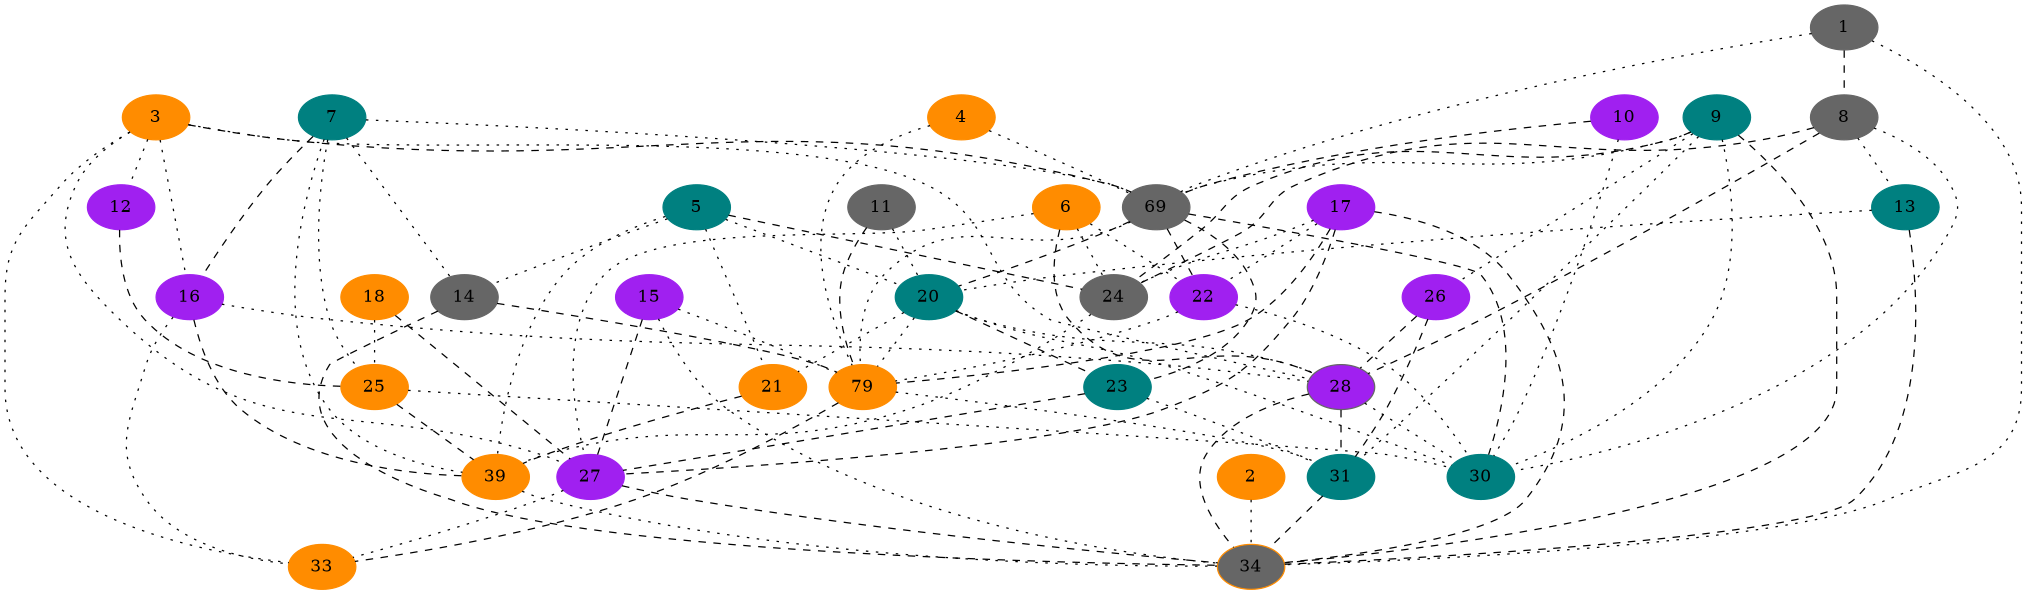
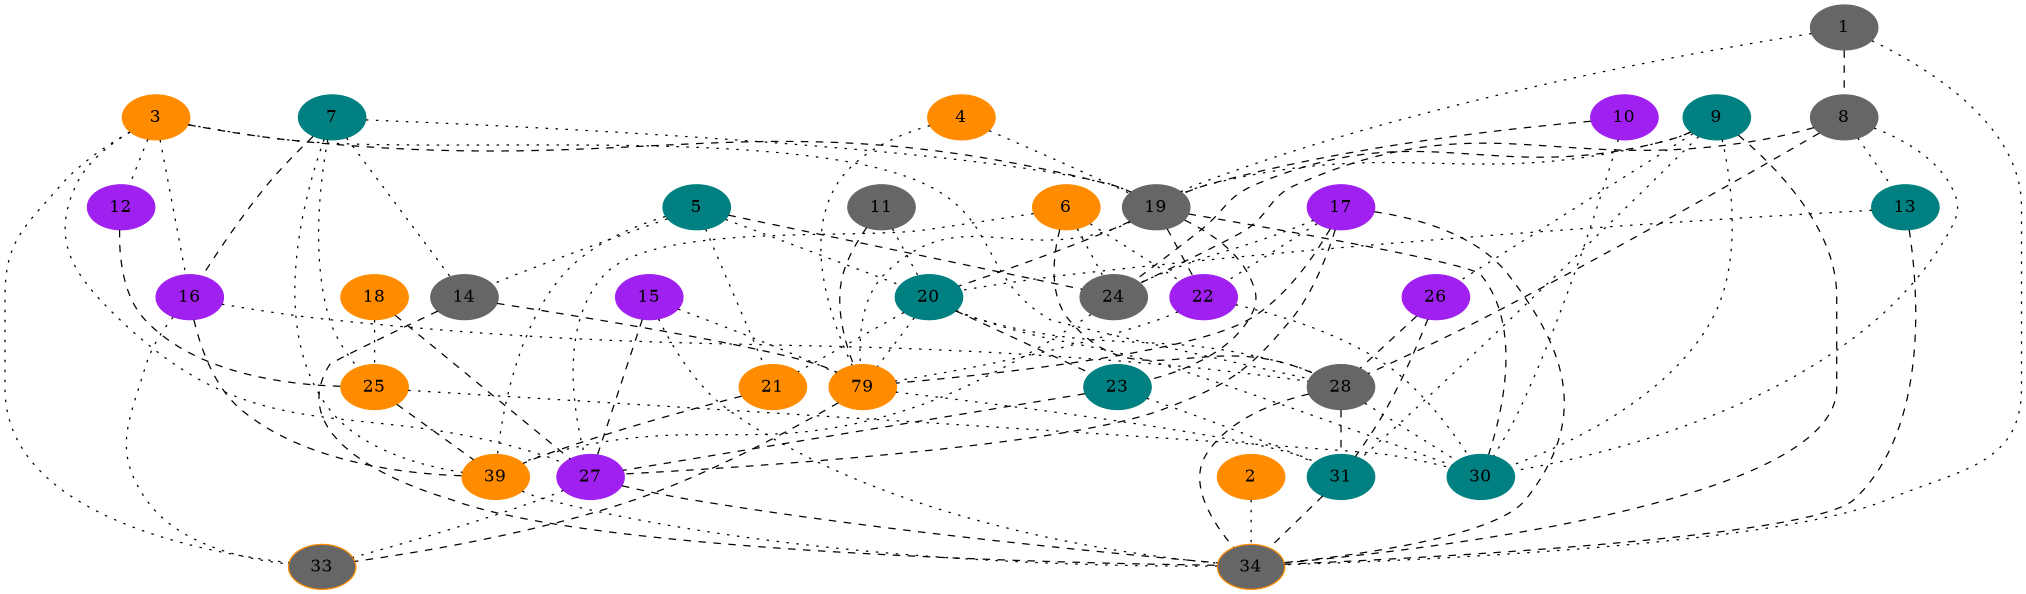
node "69": label "69" -> "19"
node "28": fillcolor purple -> gray40
node "33": fillcolor darkorange -> gray40
